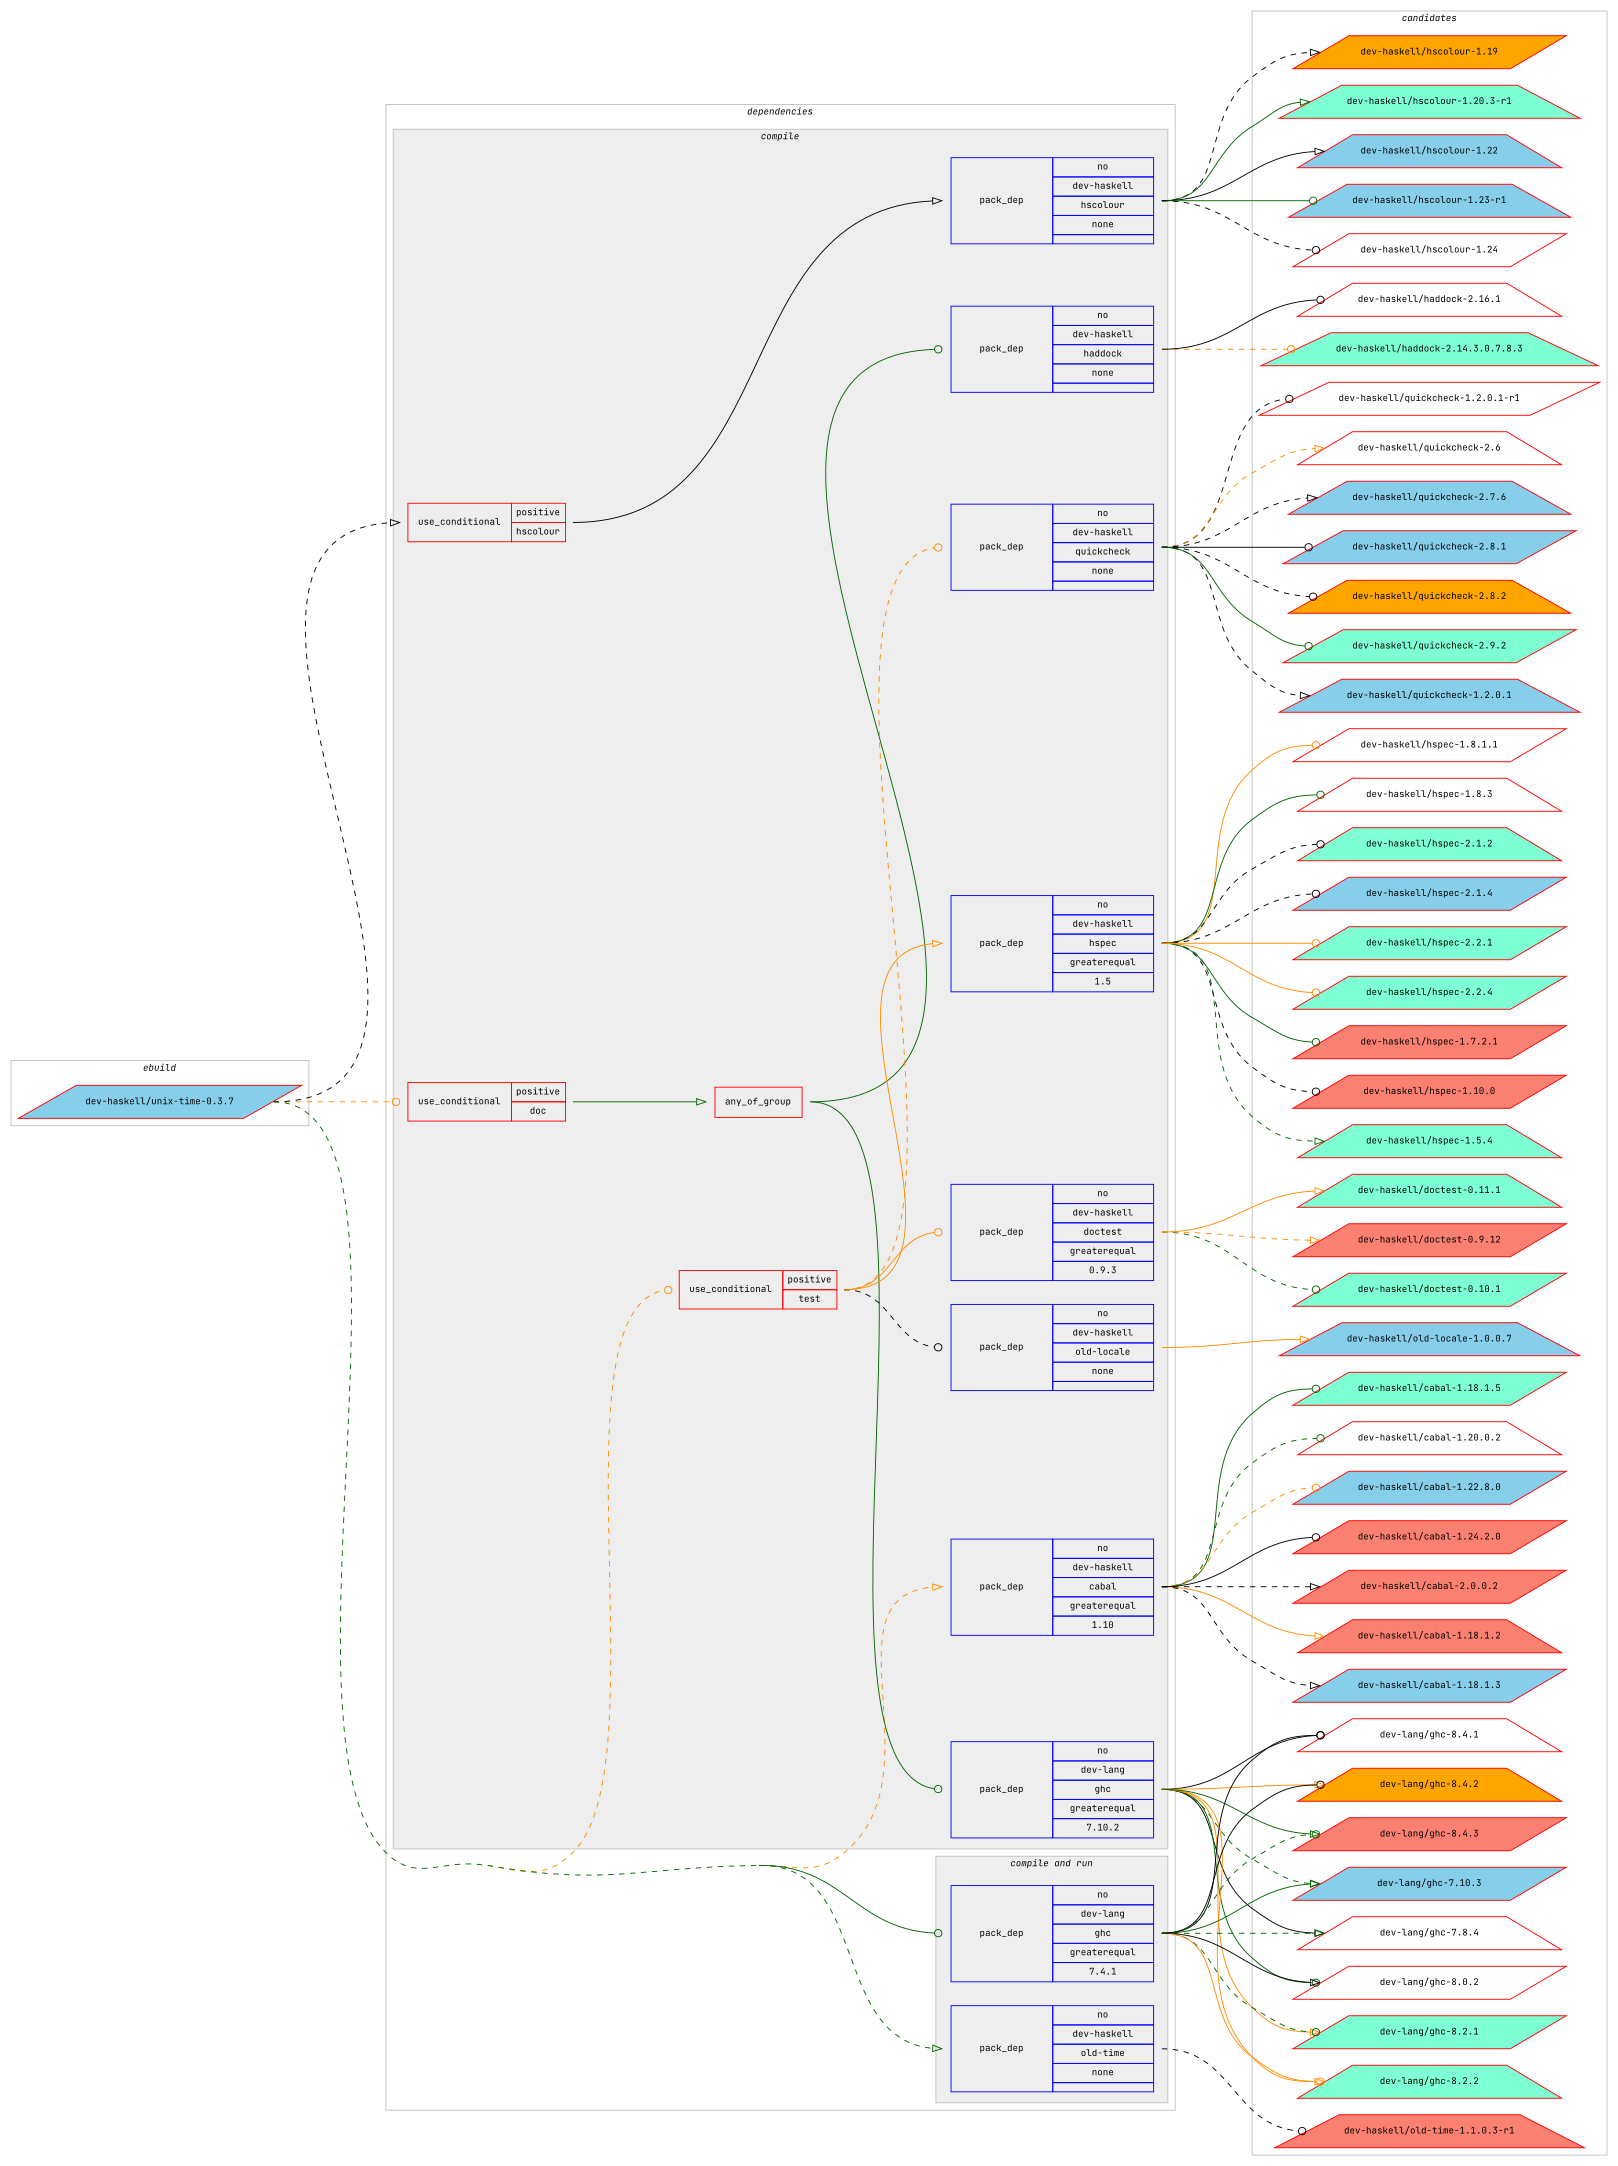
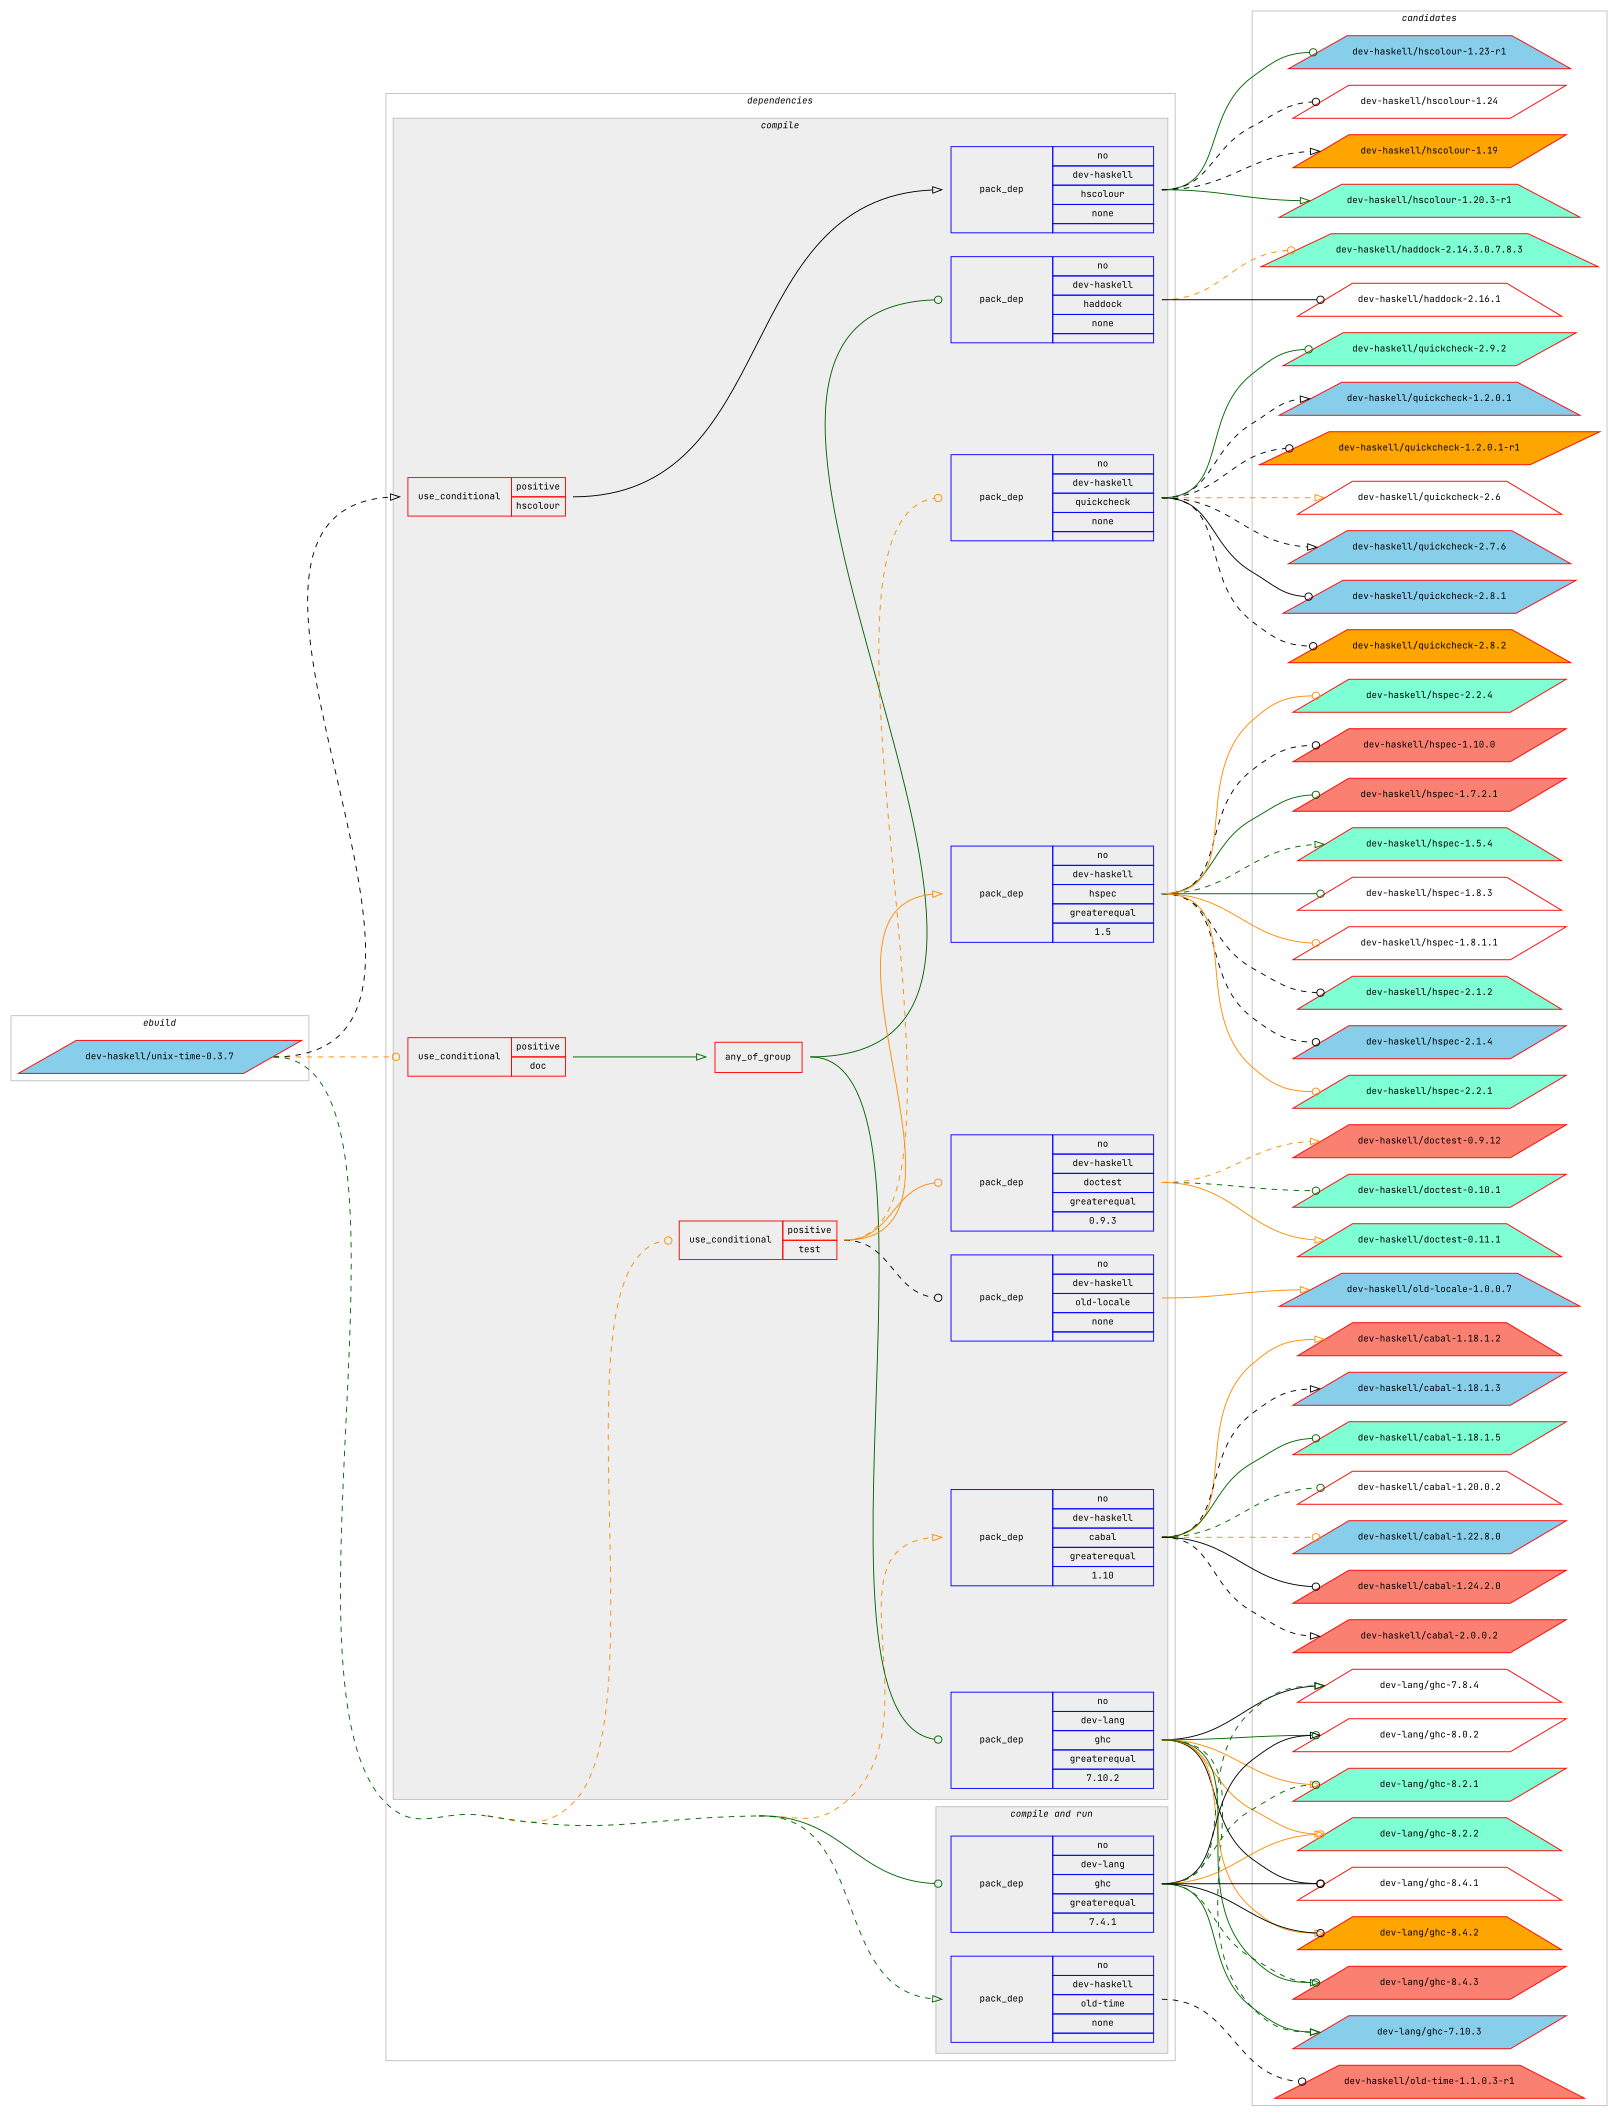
node "dev-haskell/hscolour-1.22": removed
node "dev-haskell/quickcheck-1.2.0.1-r1": fillcolor white -> orange
